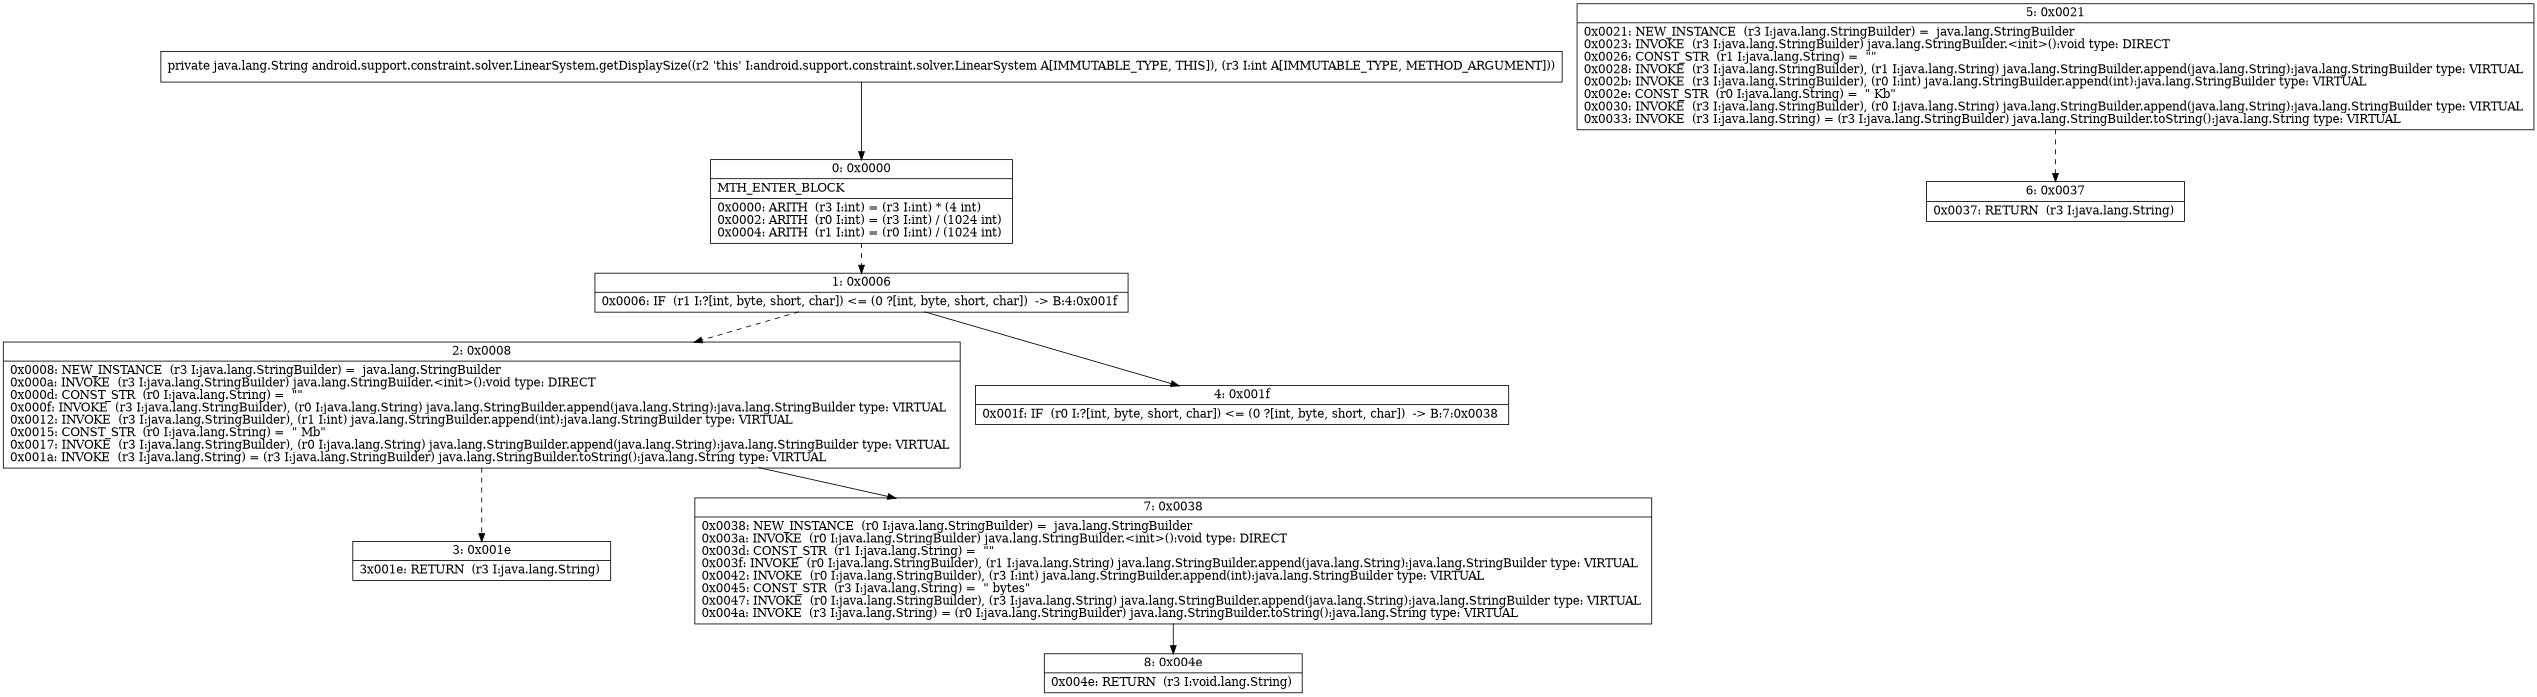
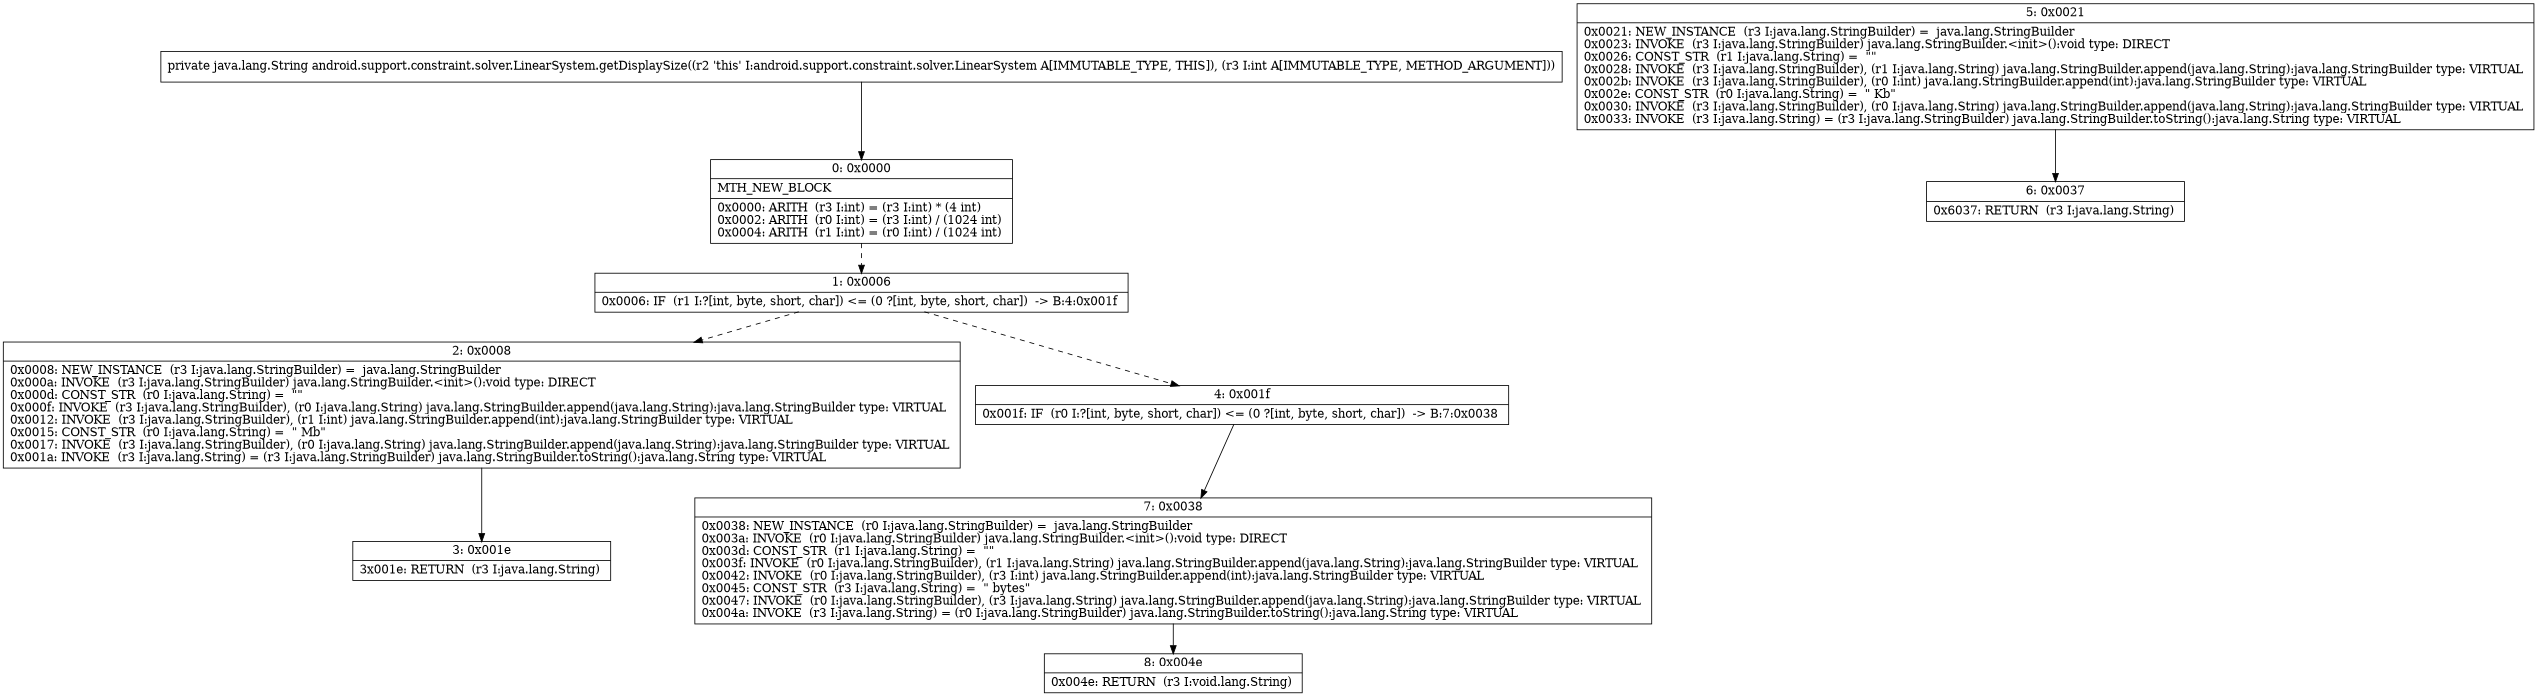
edge "5: 0x0021" -> "6: 0x0037": style dashed -> solid
node "0: 0x0000": text "MTH_ENTER_BLOCK" -> "MTH_NEW_BLOCK"
node "6: 0x0037": text "0x0037: RETURN  (r3 I:java.lang.String)" -> "0x6037: RETURN  (r3 I:java.lang.String)"
edge "1: 0x0006" -> "4: 0x001f": style solid -> dashed
edge "2: 0x0008" -> "7: 0x0038": now "4: 0x001f" -> "7: 0x0038"
edge "2: 0x0008" -> "3: 0x001e": style dashed -> solid
